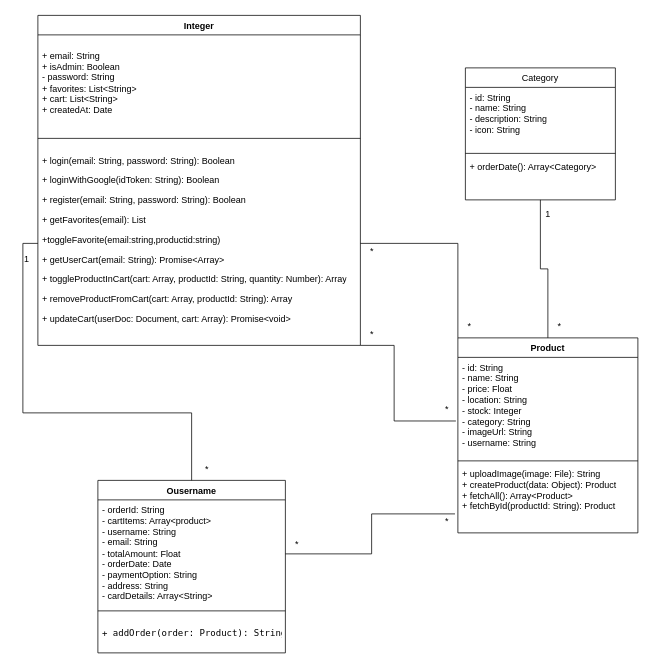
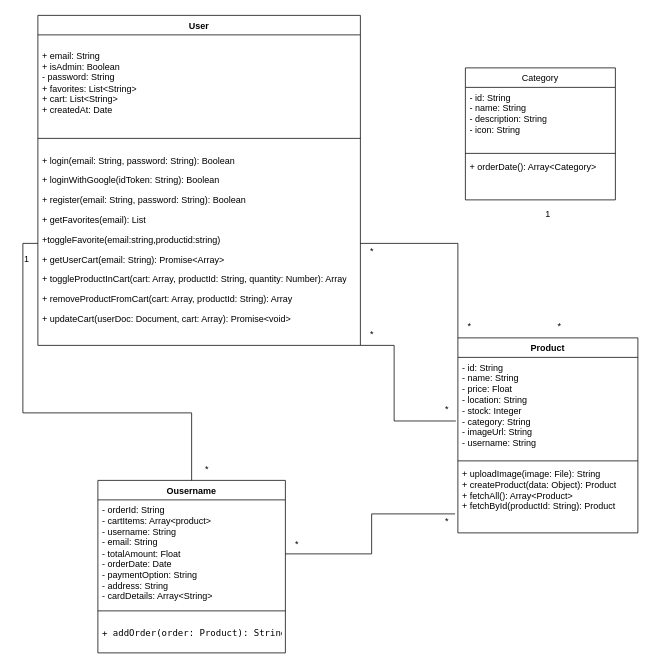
node "Integer": label "Integer" -> "User"
edge "Category" -- "Product": removed
